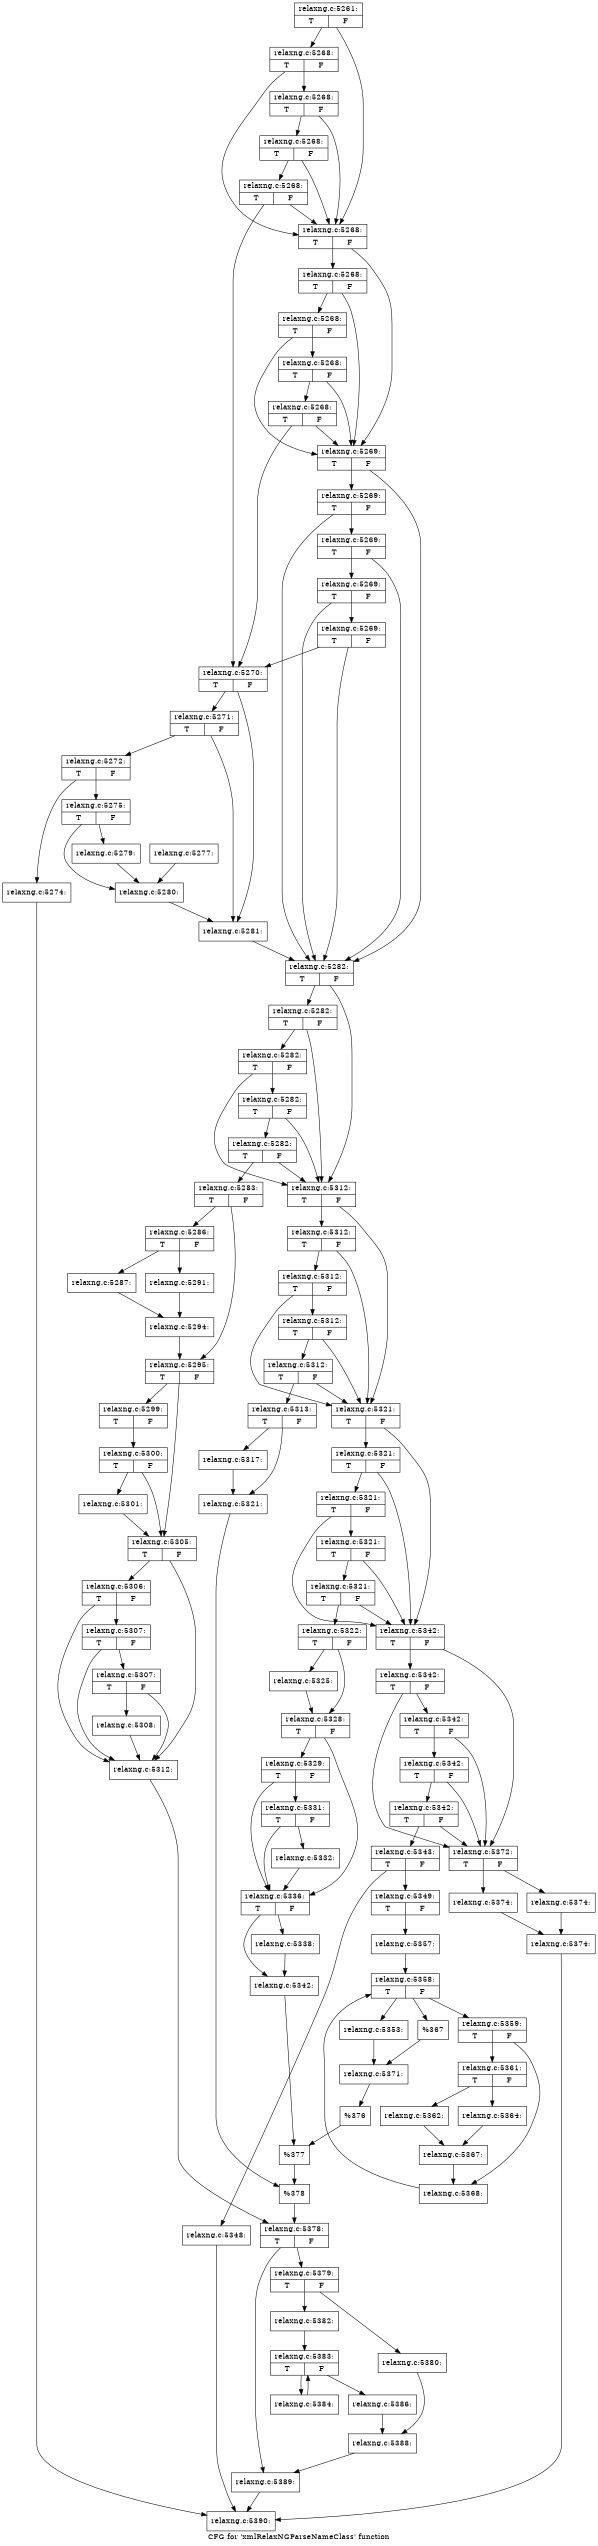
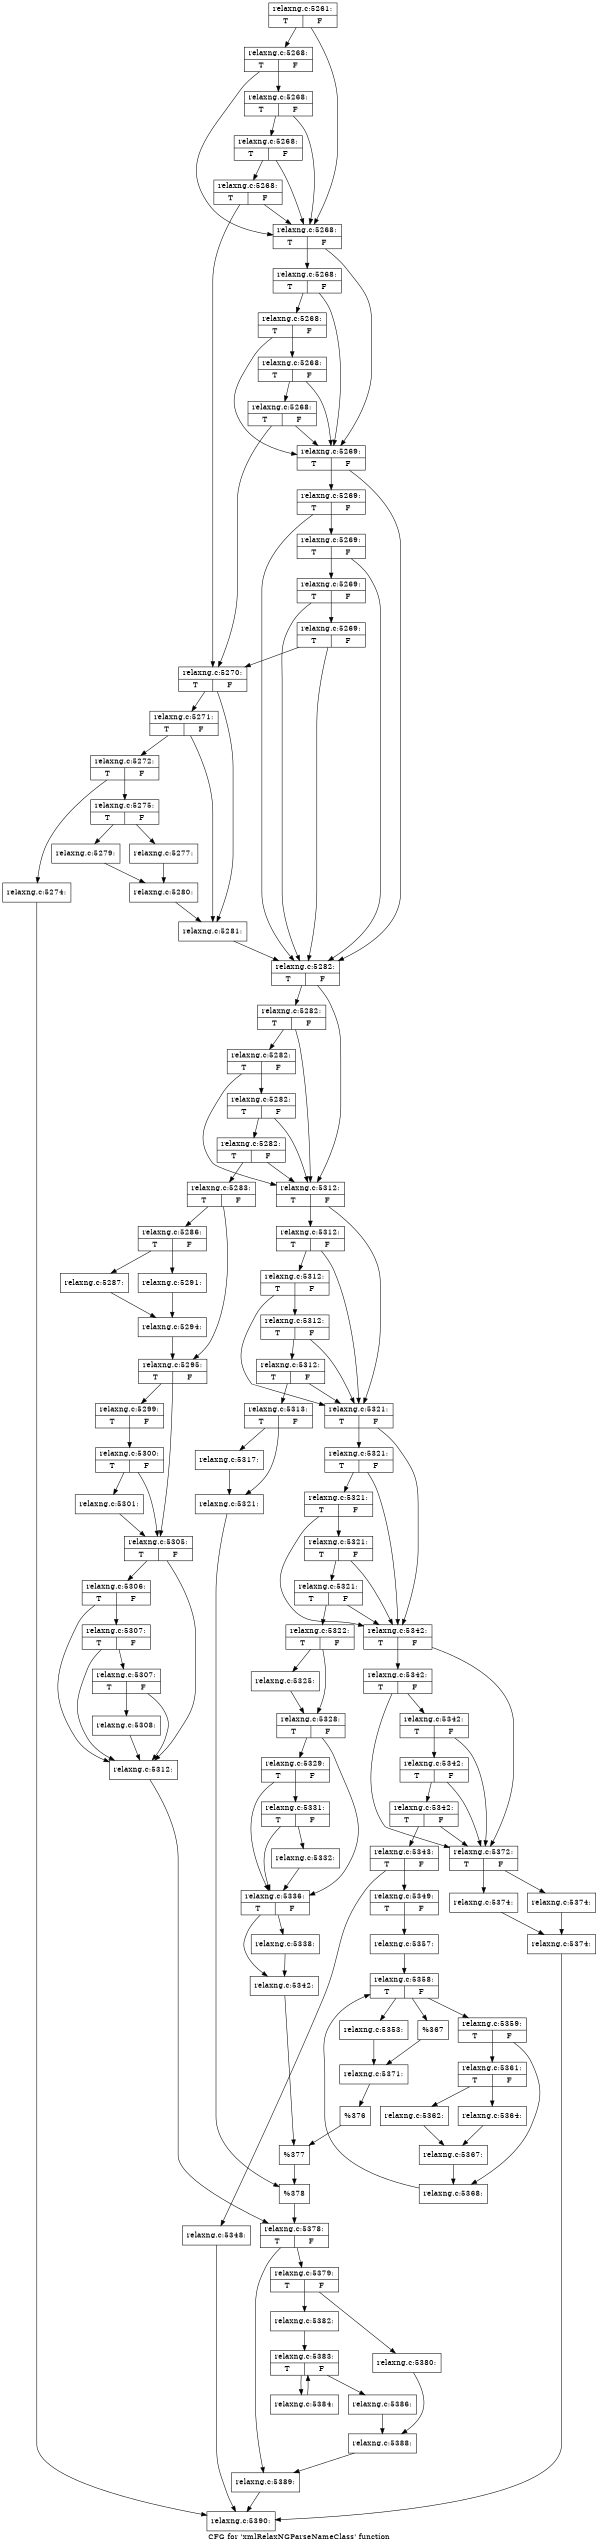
edge "relaxng.c:5275:" -> "relaxng.c:5280:": now "relaxng.c:5275:" -> "relaxng.c:5277:"
